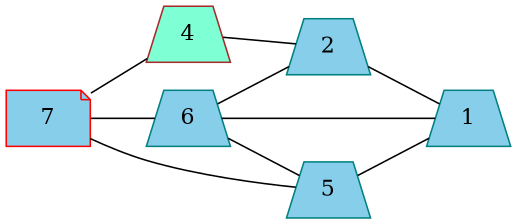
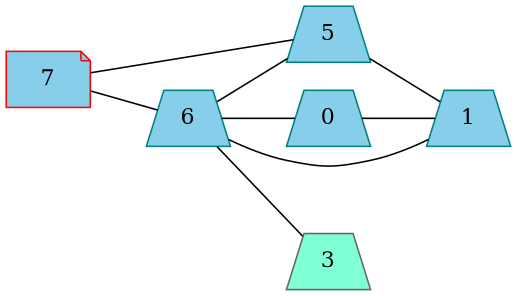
node "4": removed
node "2": label "2" -> "0"
node "3": added
